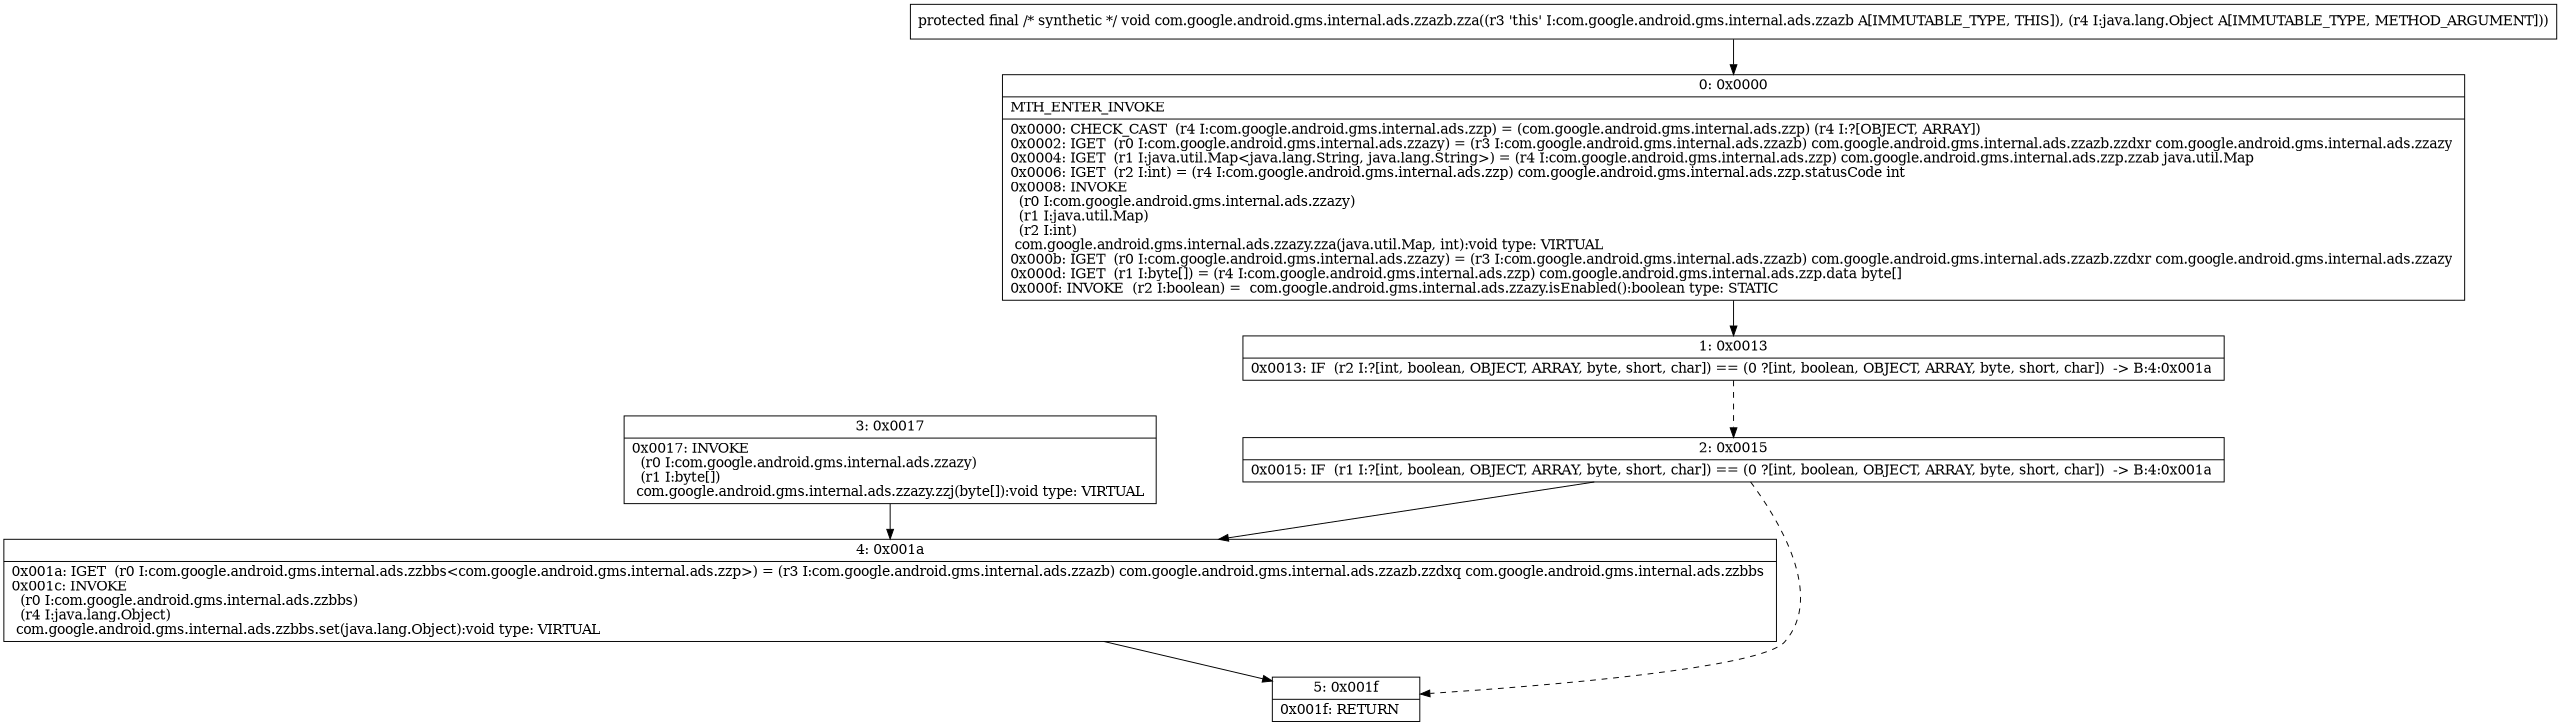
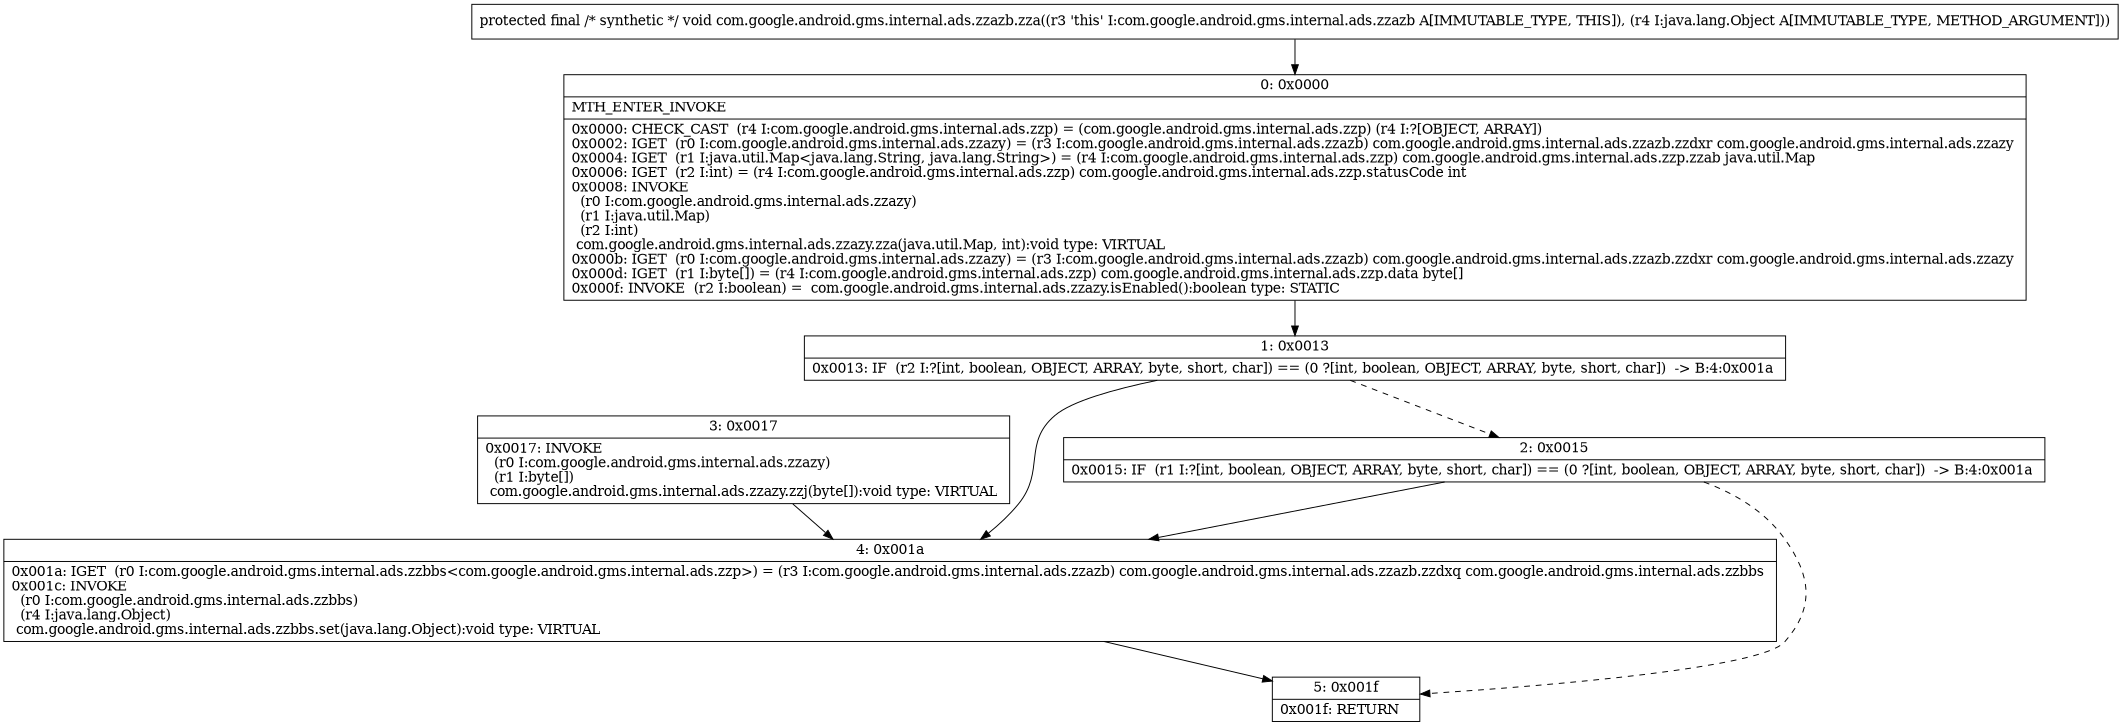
edge "1: 0x0013" -> "4: 0x001a": added
